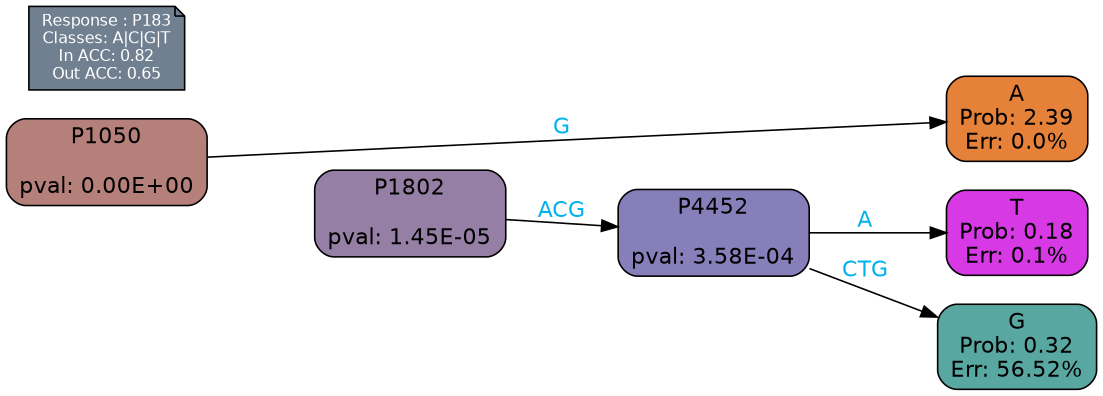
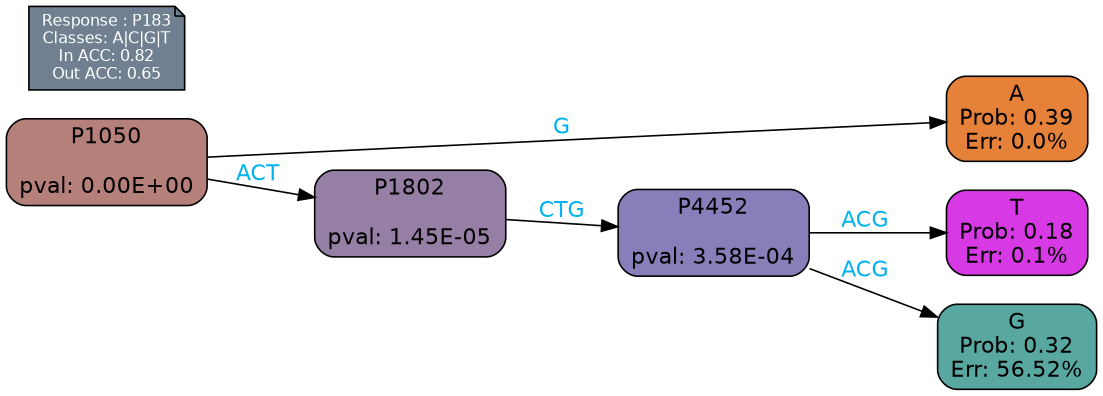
node "A Prob: 2.39 Err: 0.0%": label "A Prob: 2.39 Err: 0.0%" -> "A Prob: 0.39 Err: 0.0%"
edge "P1050 pval: 0.00E+00" -> "P1802 pval: 1.45E-05": added, label "ACT"
edge "P1802 pval: 1.45E-05" -> "P4452 pval: 3.58E-04": label "ACG" -> "CTG"
edge "P4452 pval: 3.58E-04" -> "T Prob: 0.18 Err: 0.1%": label "A" -> "ACG"
edge "P4452 pval: 3.58E-04" -> "G Prob: 0.32 Err: 56.52%": label "CTG" -> "ACG"
